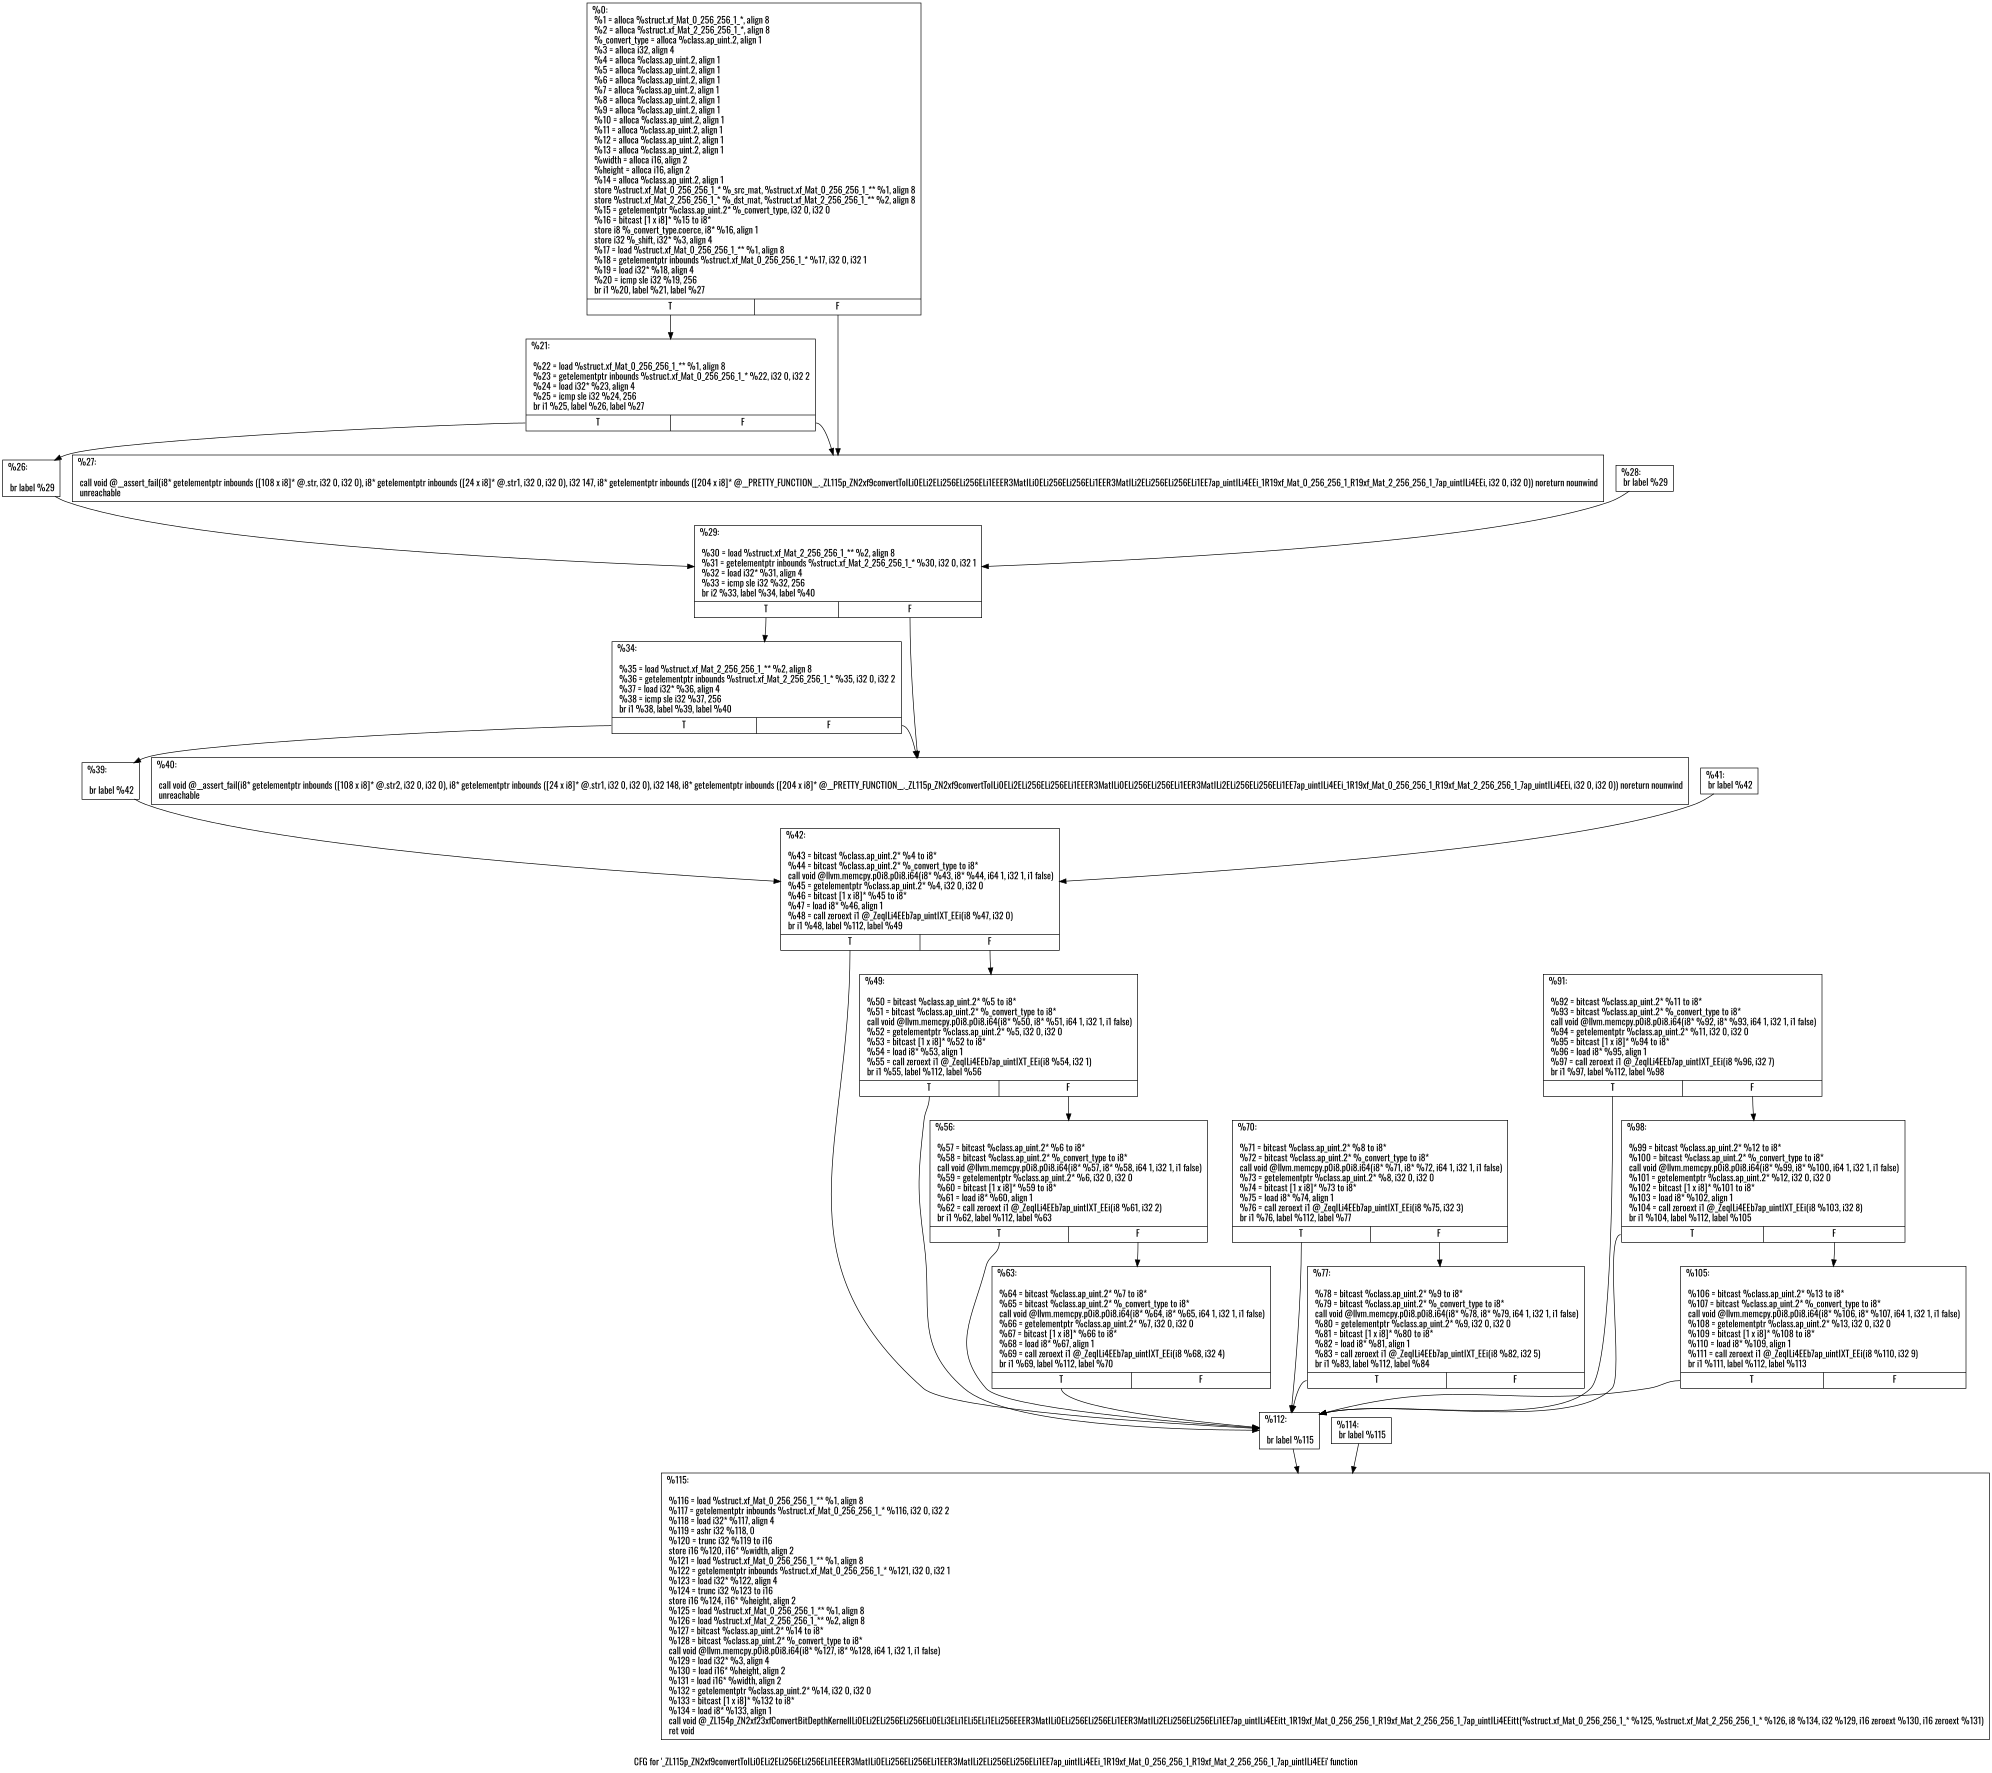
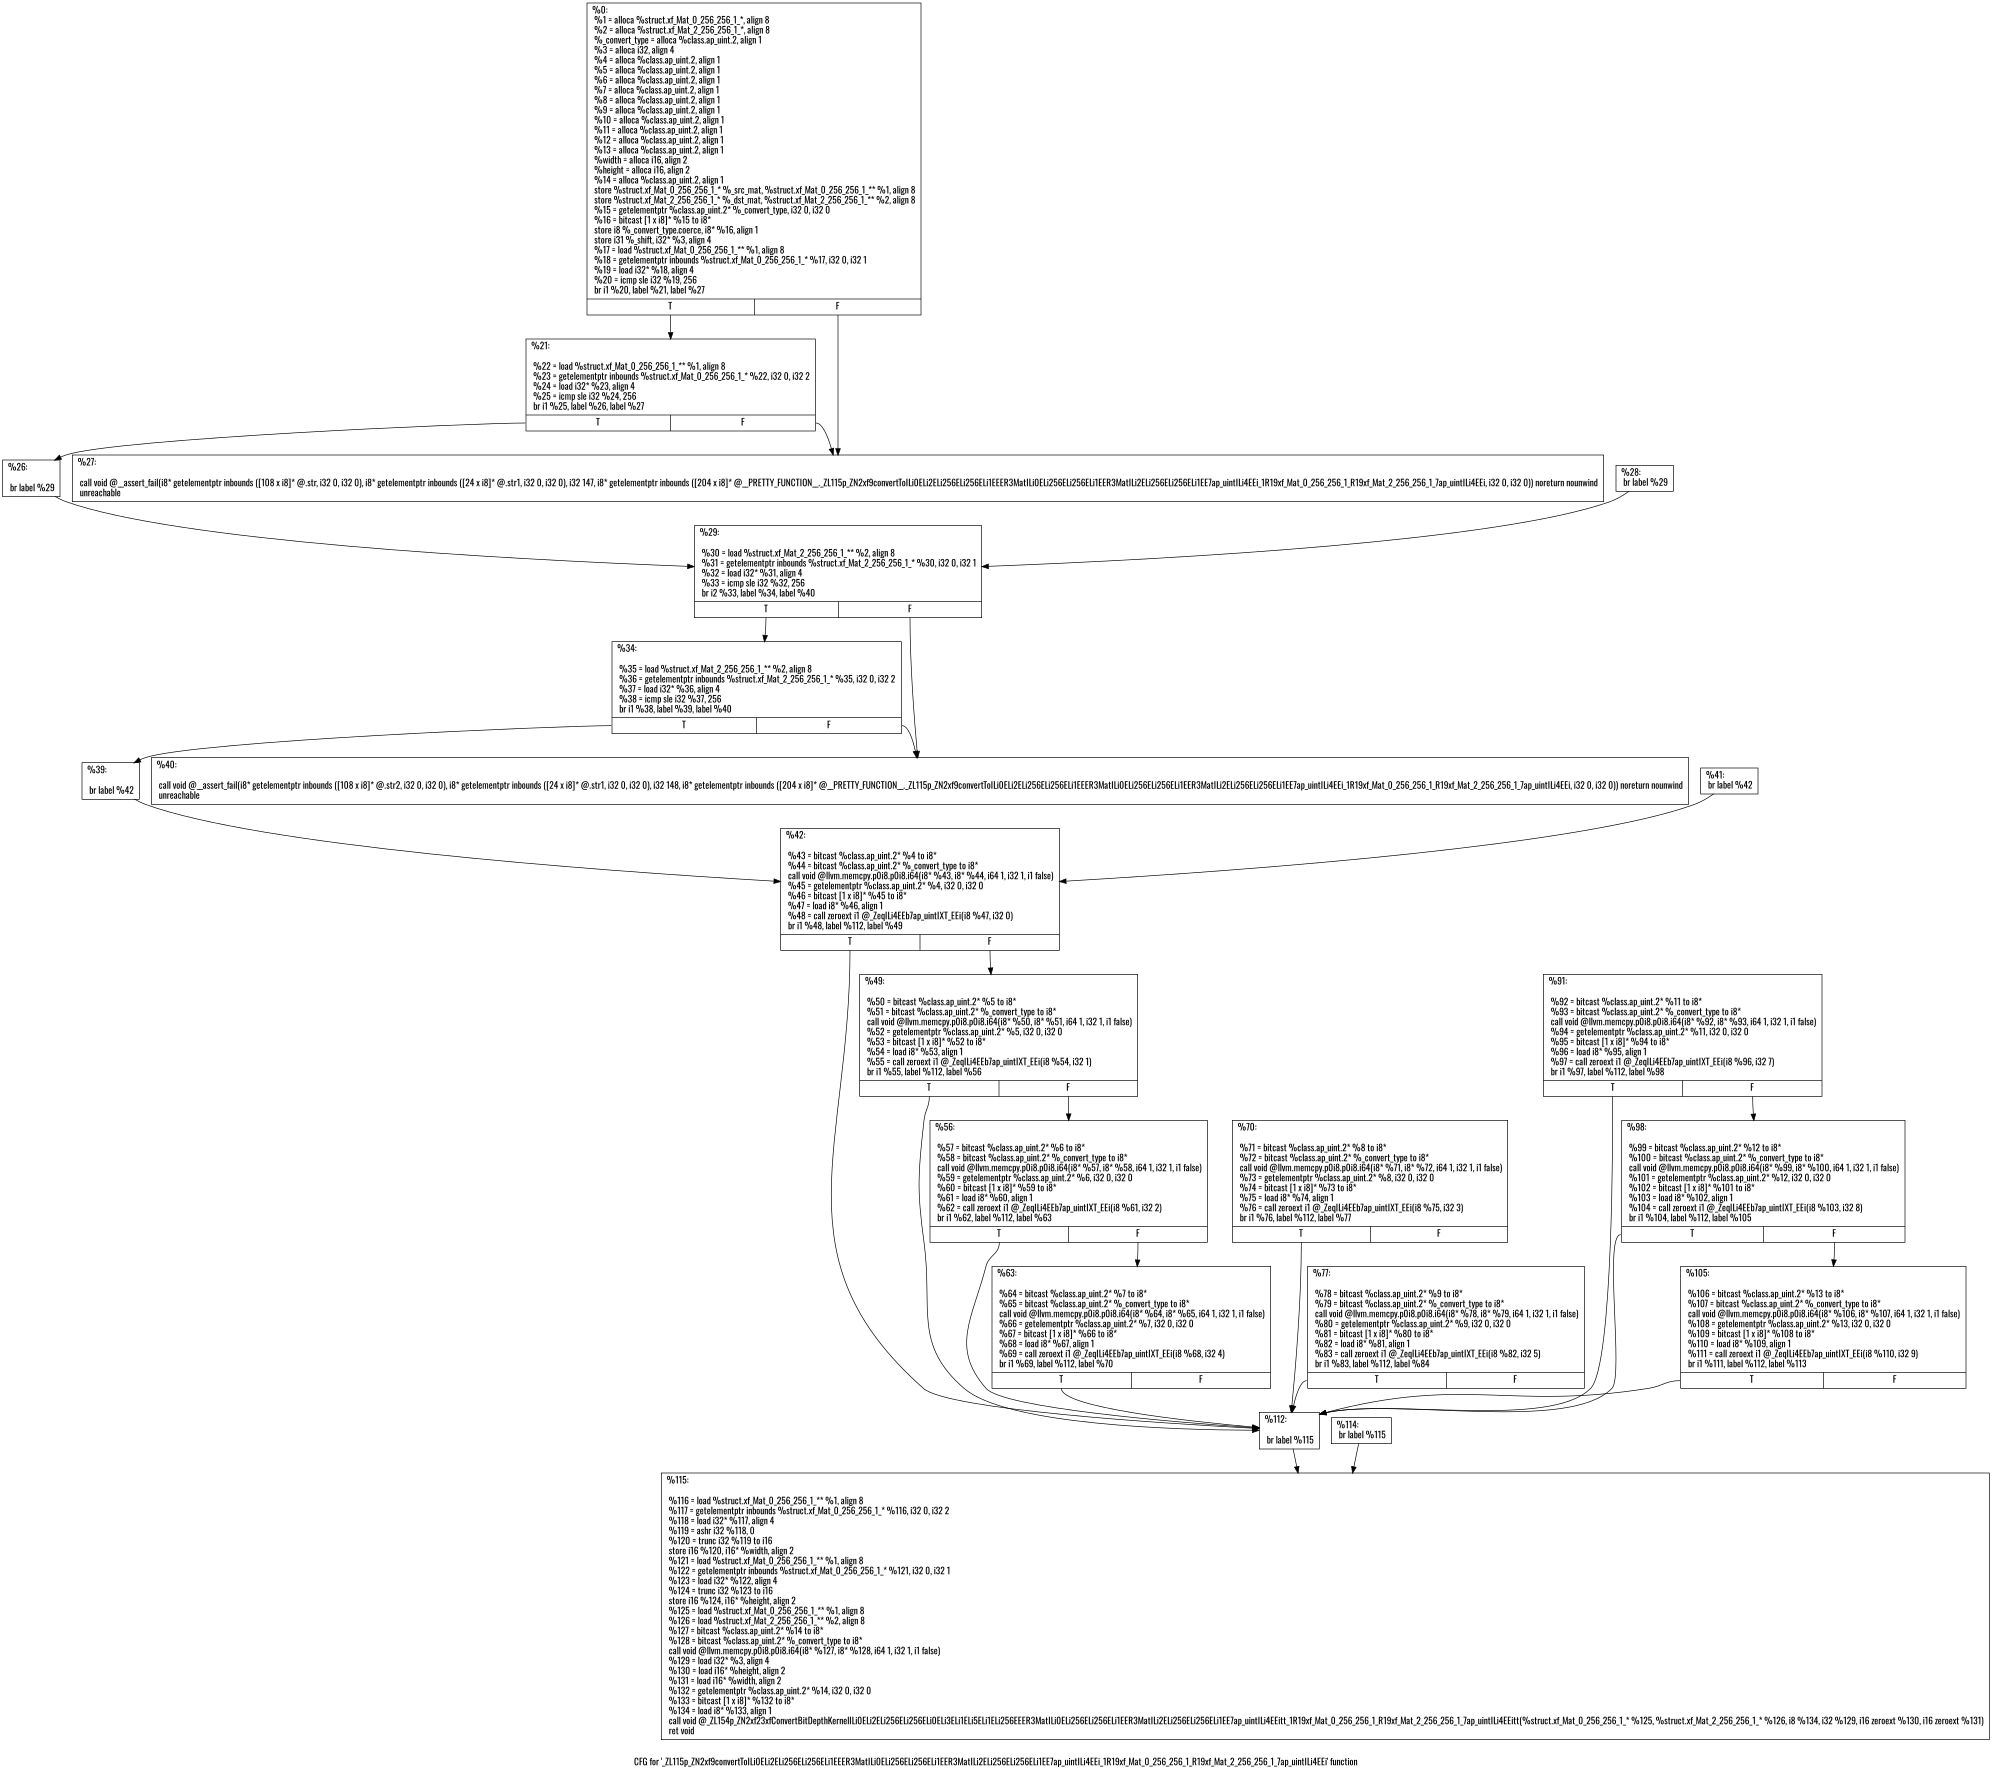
node "%0:": text "store i32 %_shift, i32* %3, align 4" -> "store i31 %_shift, i32* %3, align 4"
edge "%70:" -> "%77:": removed
